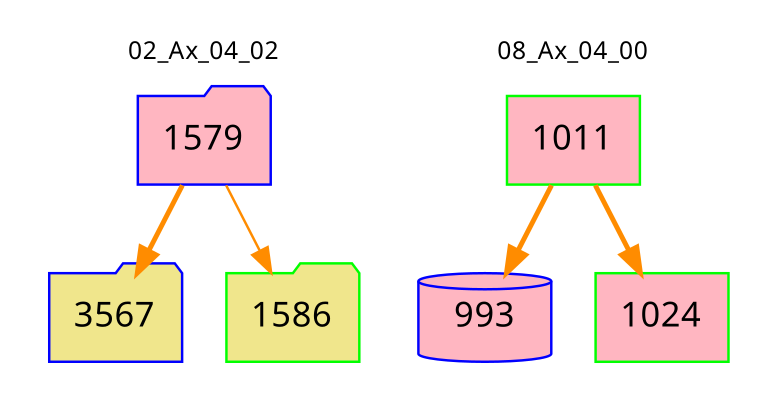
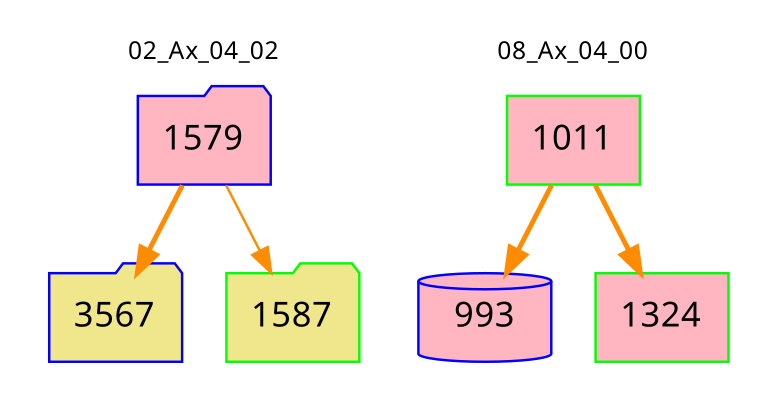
node "1586": label "1586" -> "1587"
node "1024": label "1024" -> "1324"
